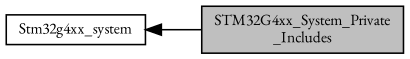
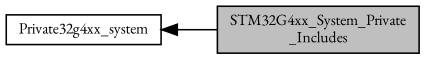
node "Stm32g4xx_system": label "Stm32g4xx_system" -> "Private32g4xx_system"
